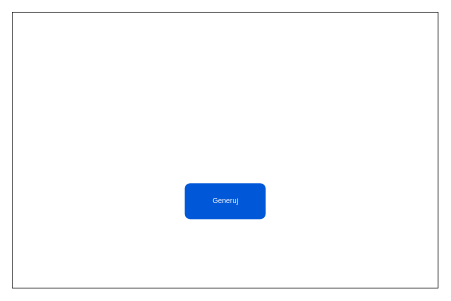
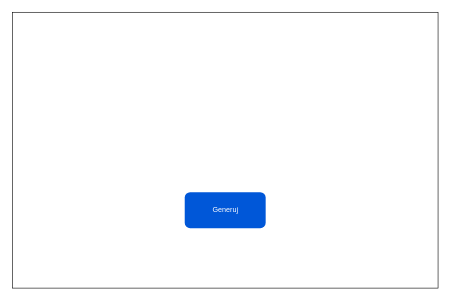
node "Generuj": moved (225, 201) -> (225, 210)
